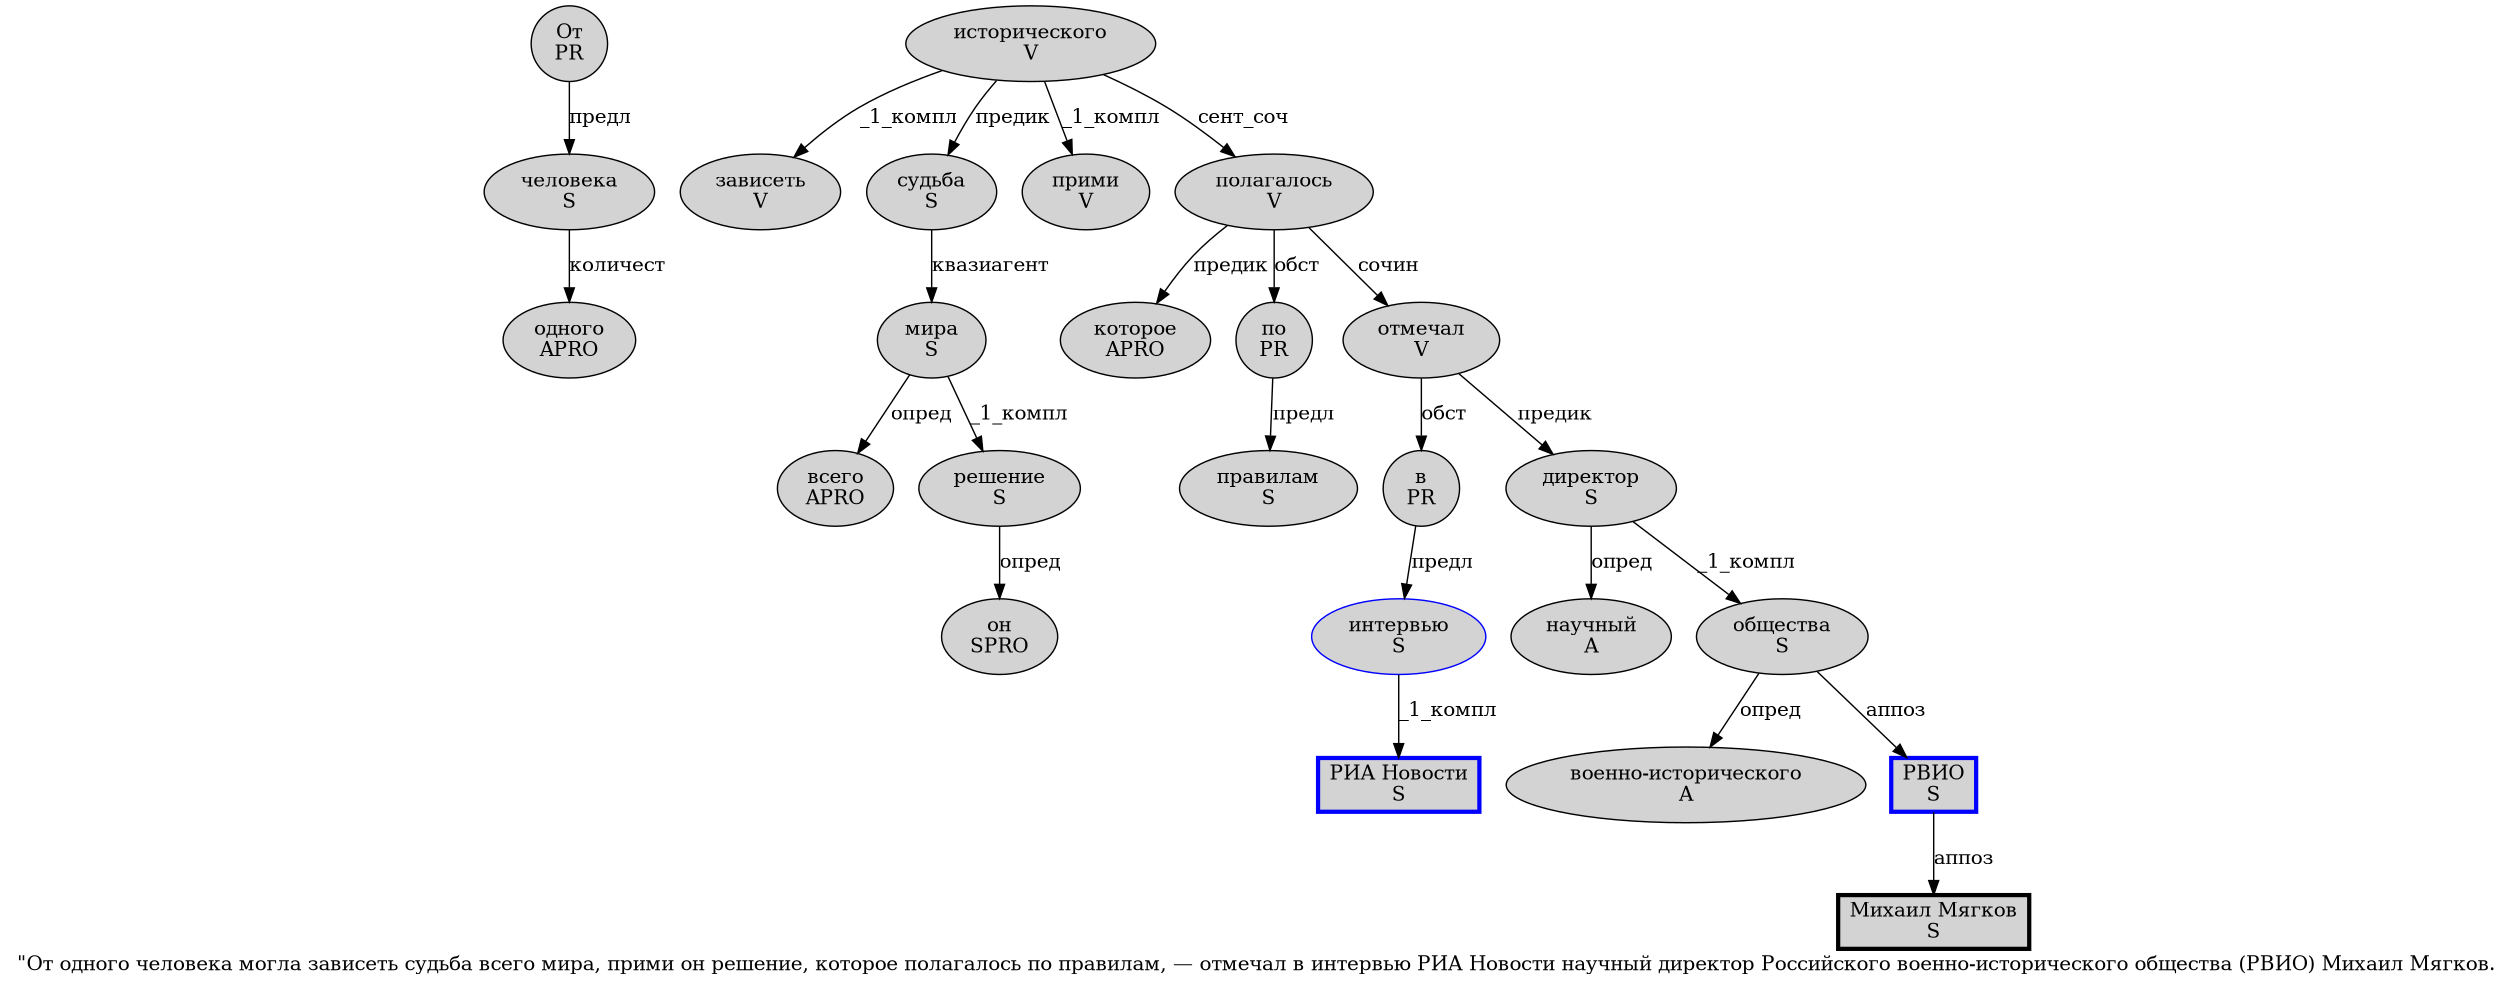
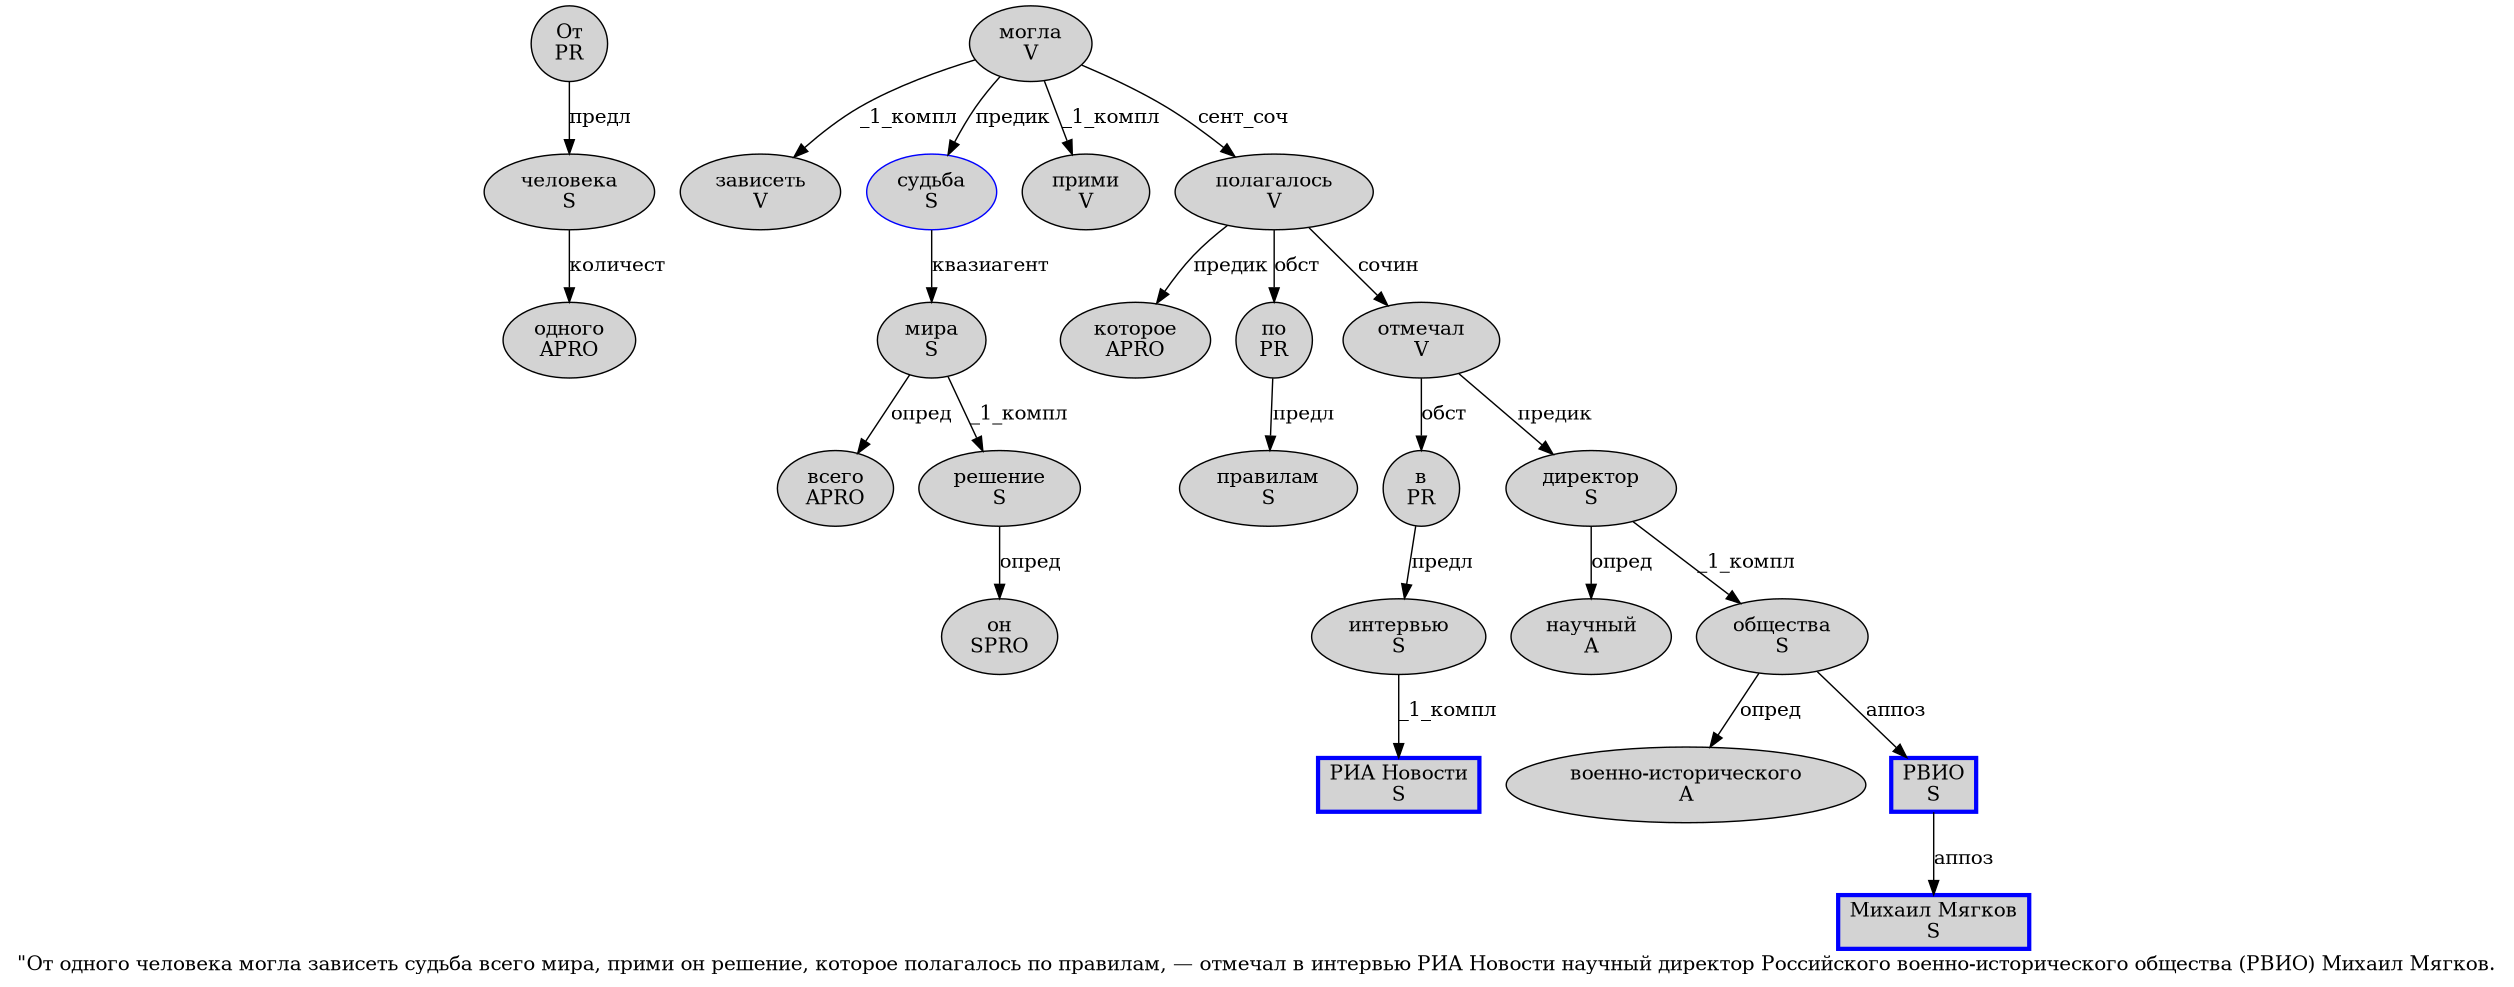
node "исторического V": label "исторического V" -> "могла V"
node "судьба S": color black -> blue
node "интервью S": color blue -> black
node "Михаил Мягков S": color black -> blue
